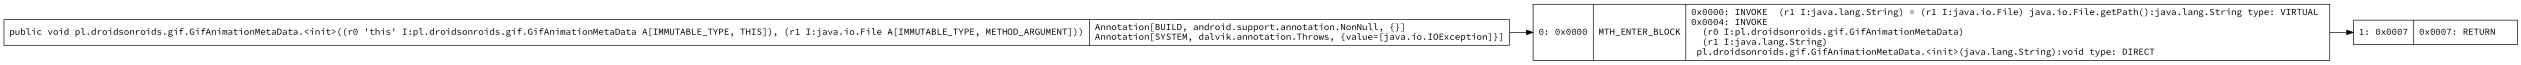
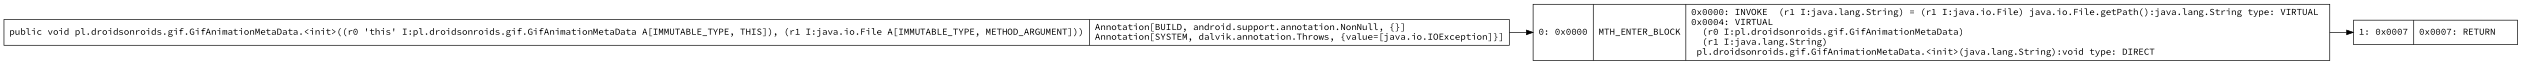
node "0: 0x0000": text "0x0004: INVOKE" -> "0x0004: VIRTUAL"
